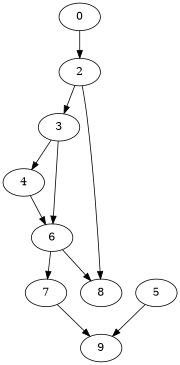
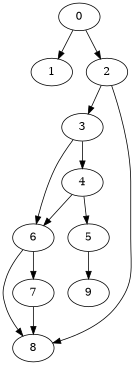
node "1": added
edge "4" -> "5": added
edge "7" -> "9": now "7" -> "8"
